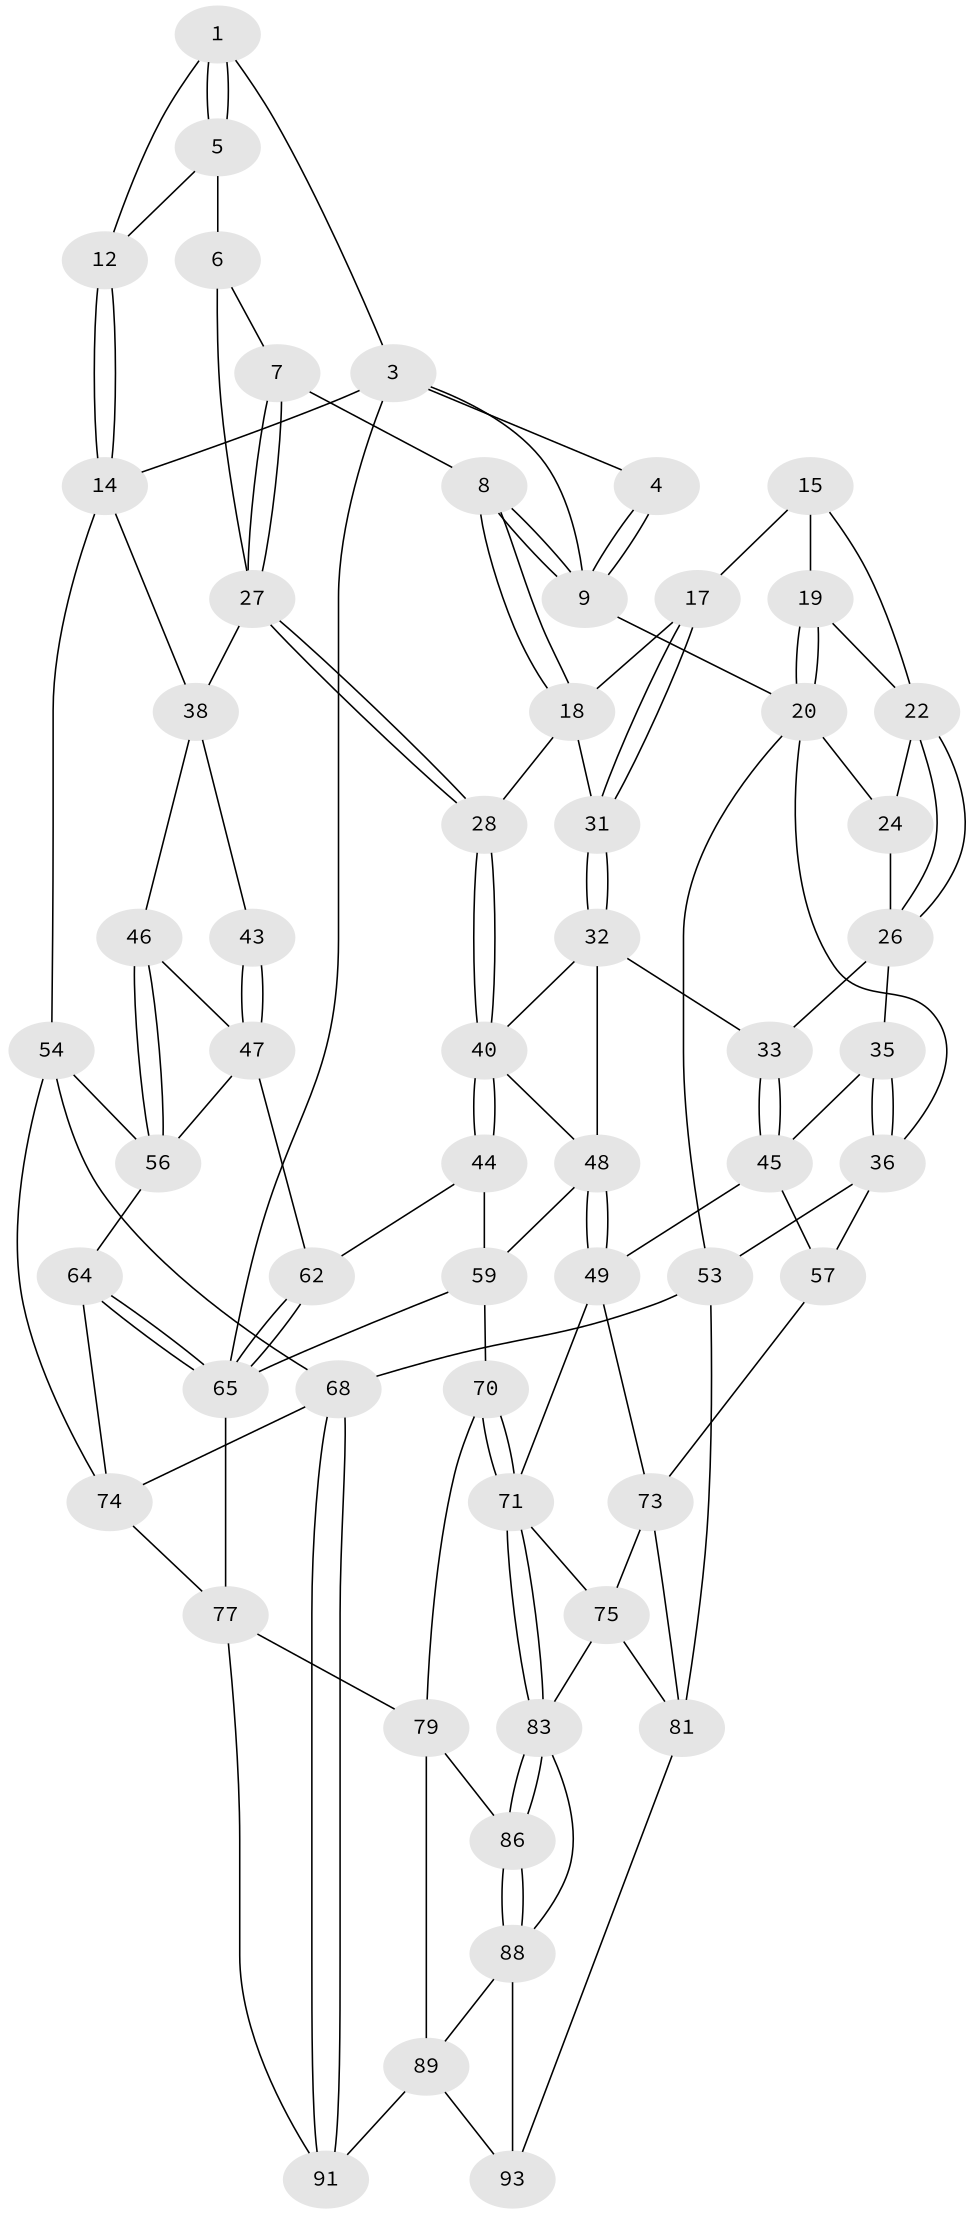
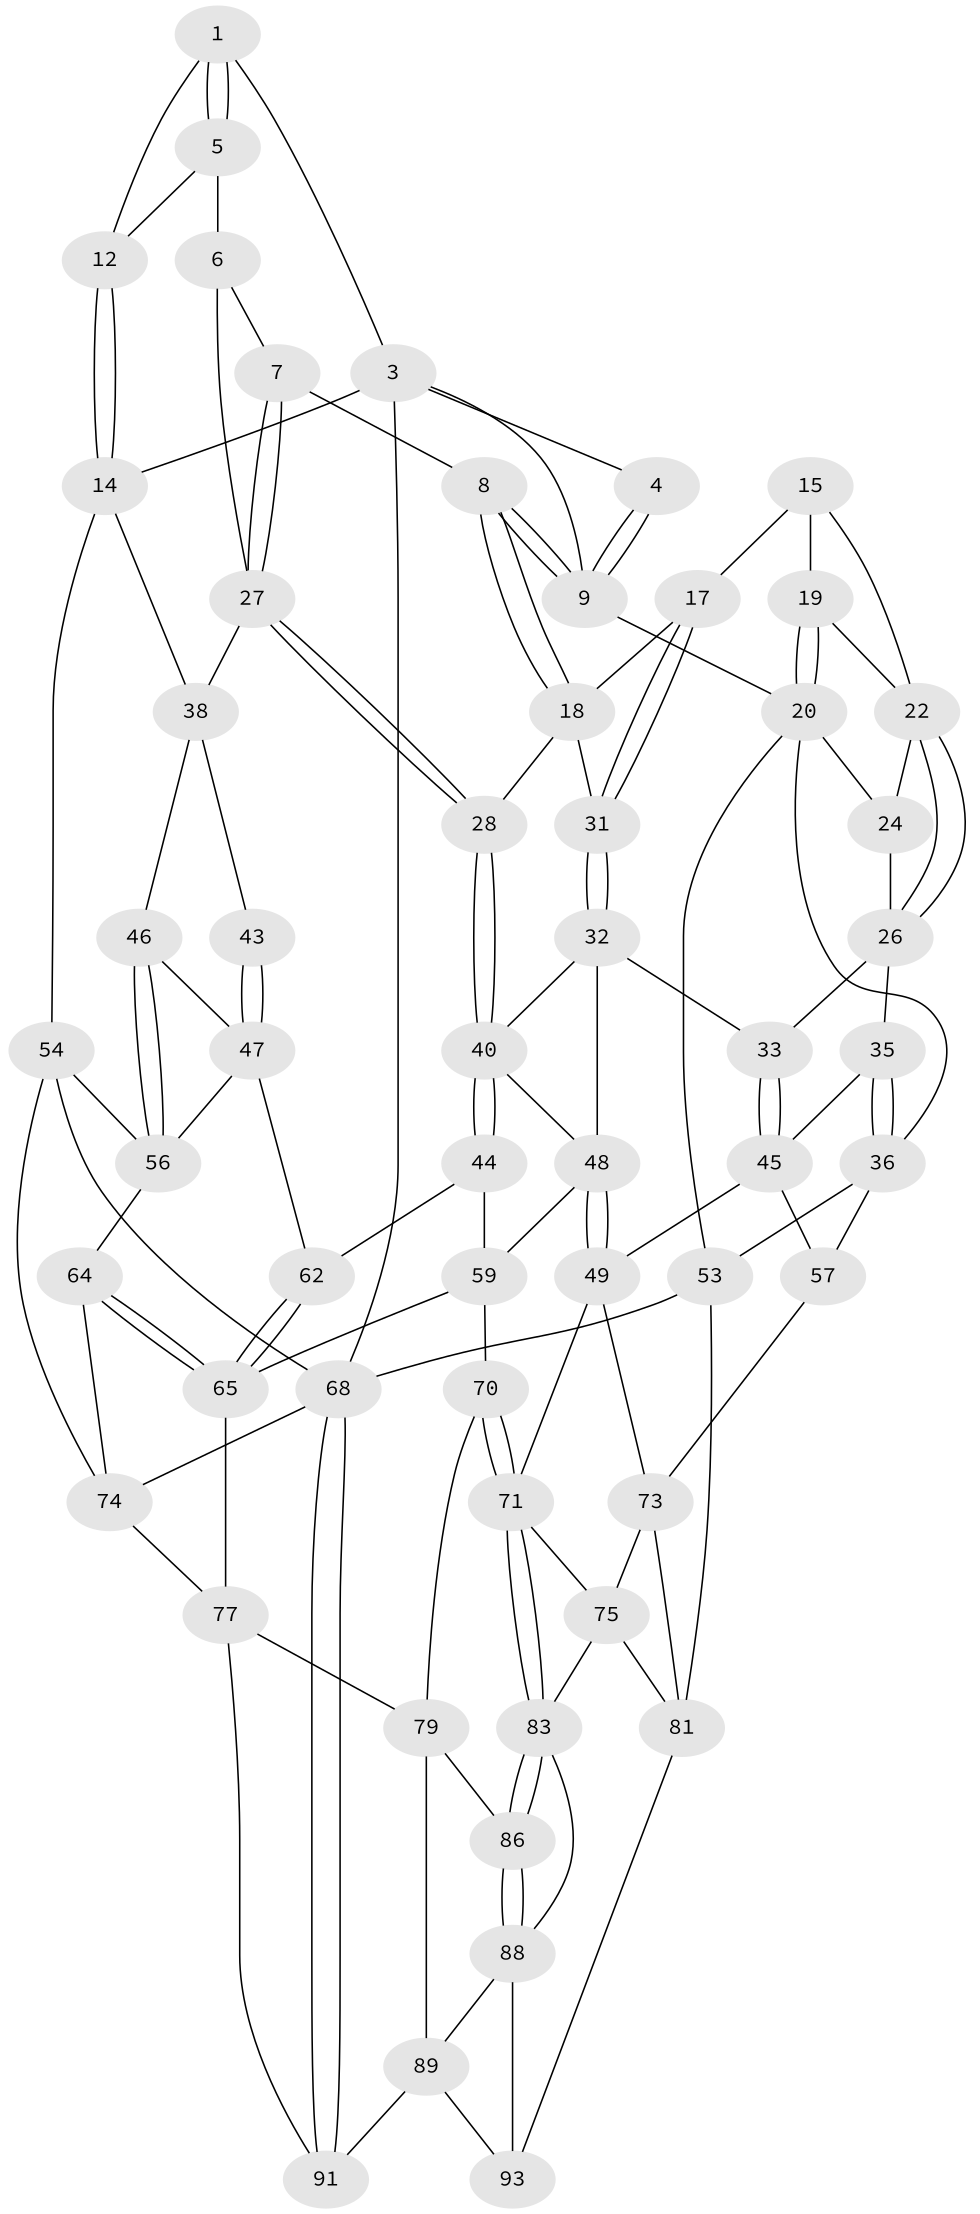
edge "3" -- "65": now "3" -- "68"
